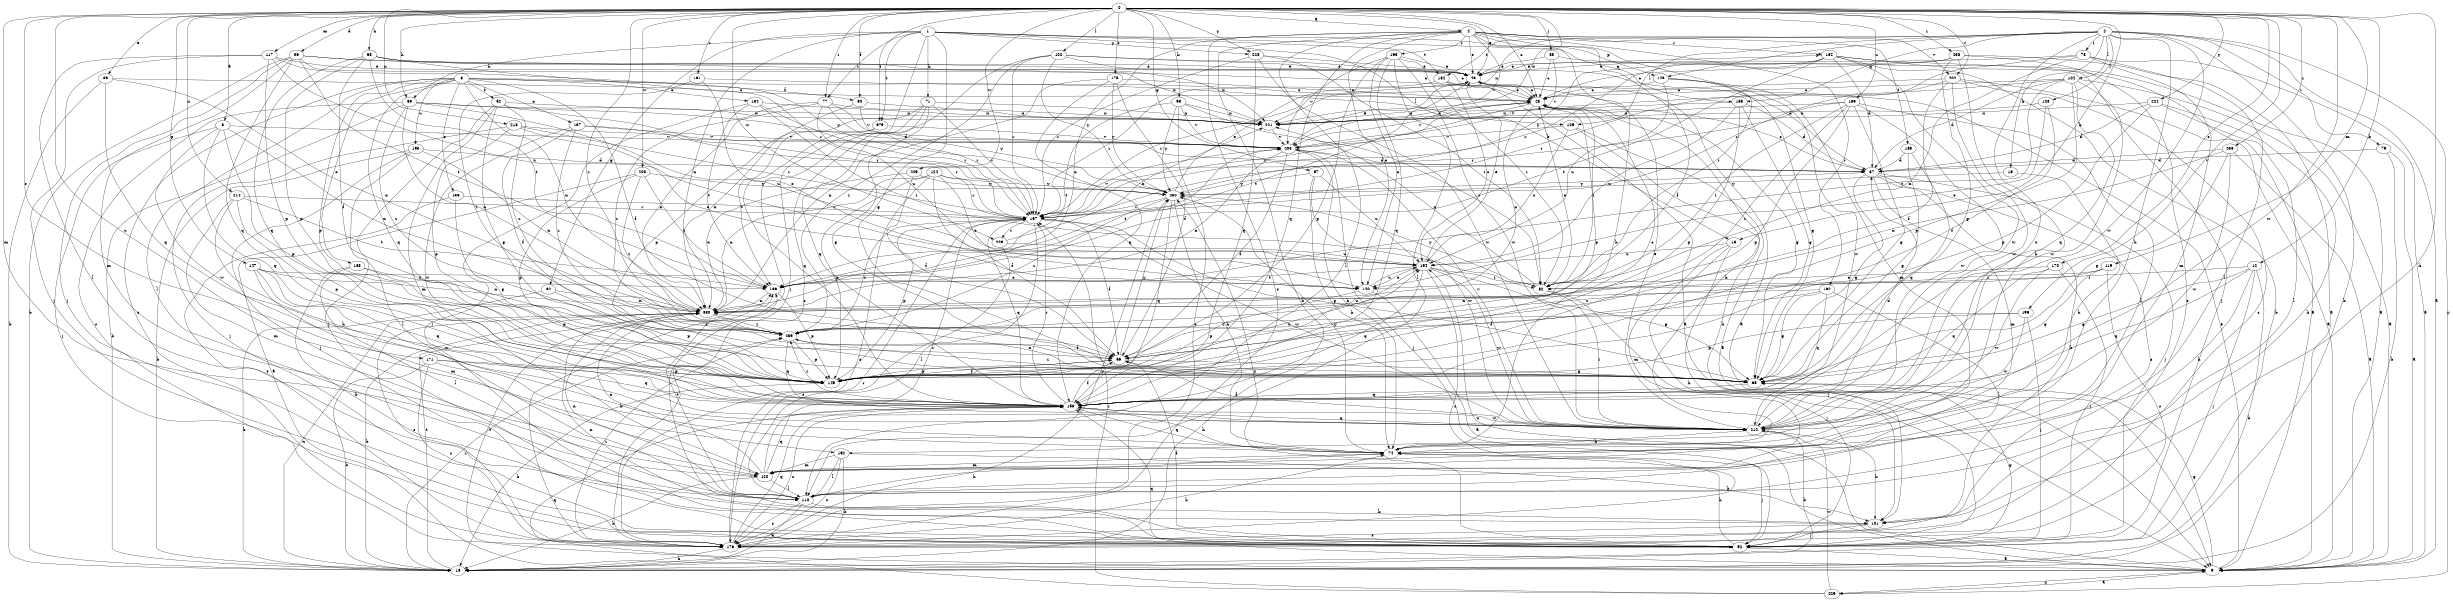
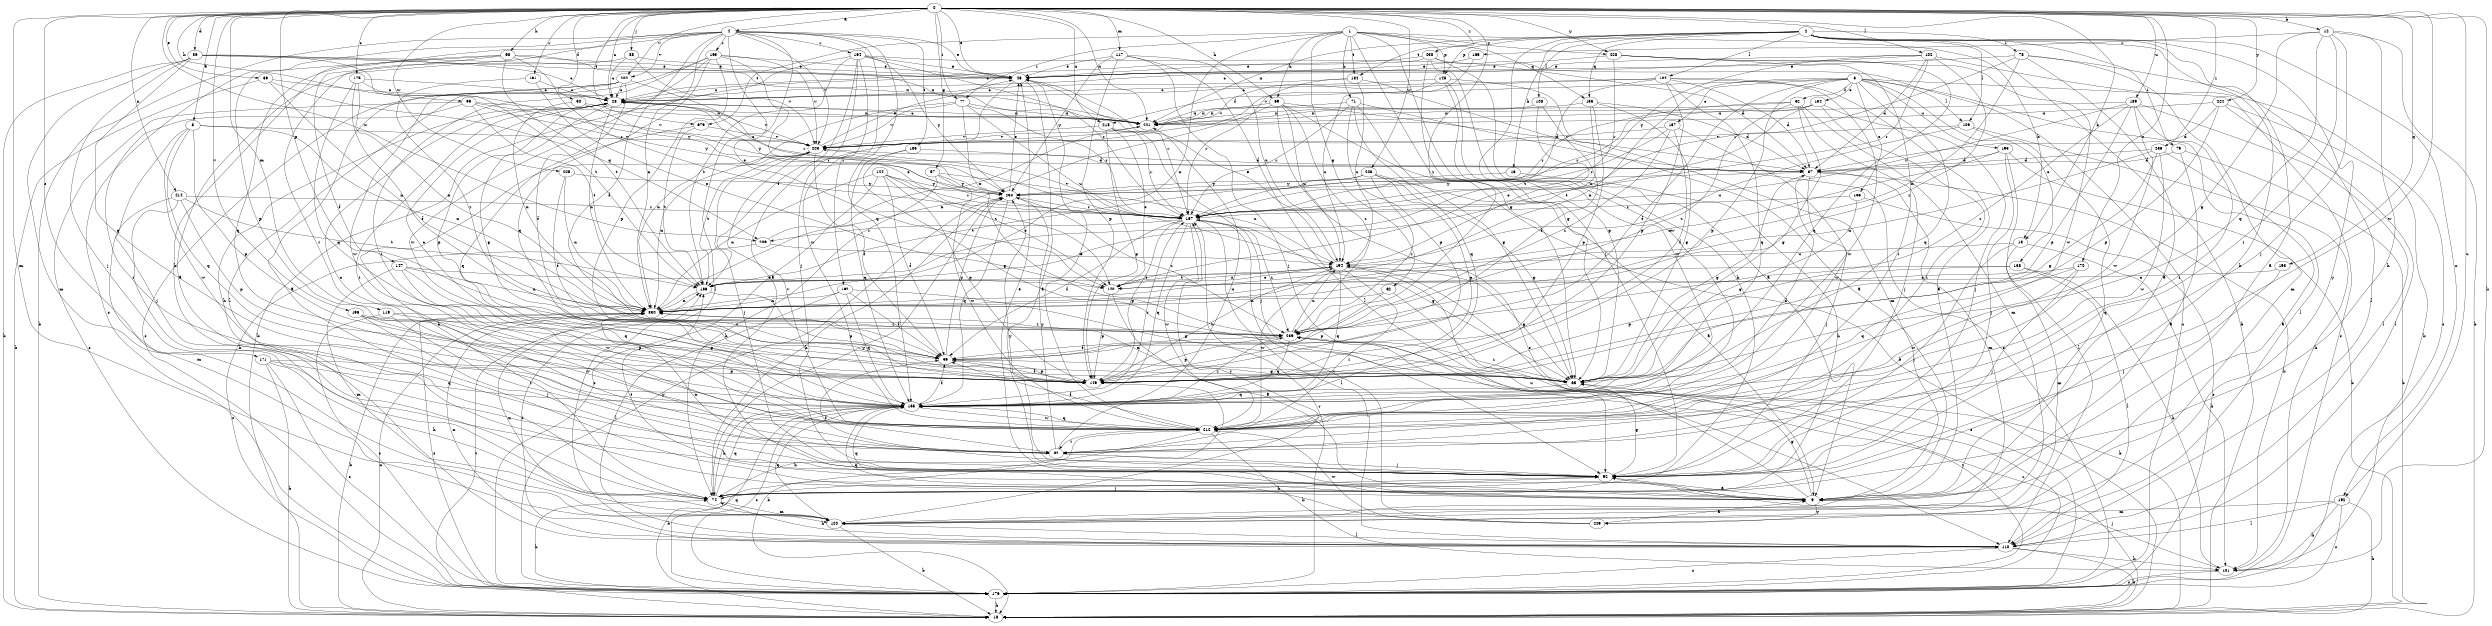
node "166": added
edge "3" -> "50": now "3" -> "218"
edge "189" -> "65": now "208" -> "65"
node "153": added
edge "109" -> "9": label "a" -> "q"
edge "39" -> "158": now "39" -> "209"
edge "82" -> "212": reversed
edge "37" -> "176": removed, label "s"
